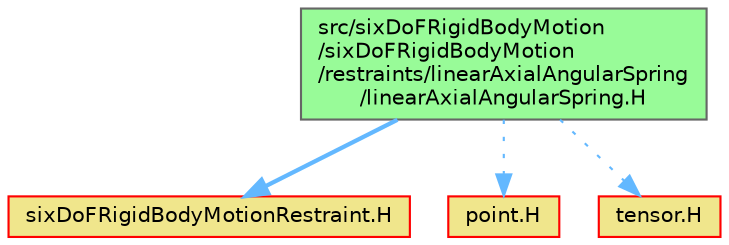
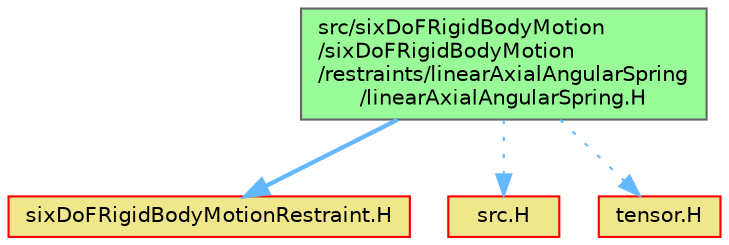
node "point.H": label "point.H" -> "src.H"
